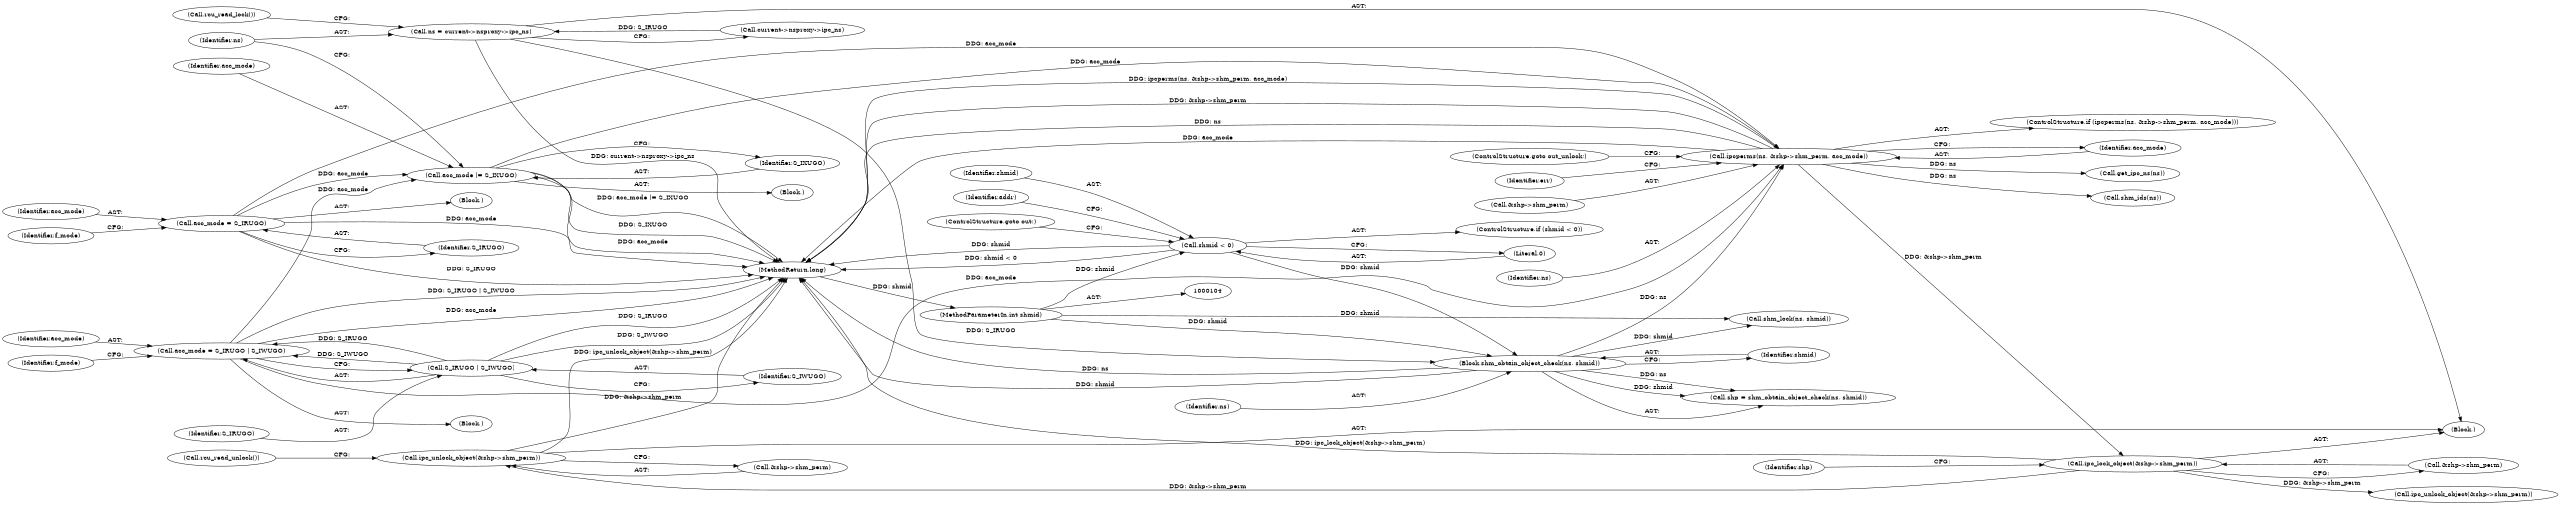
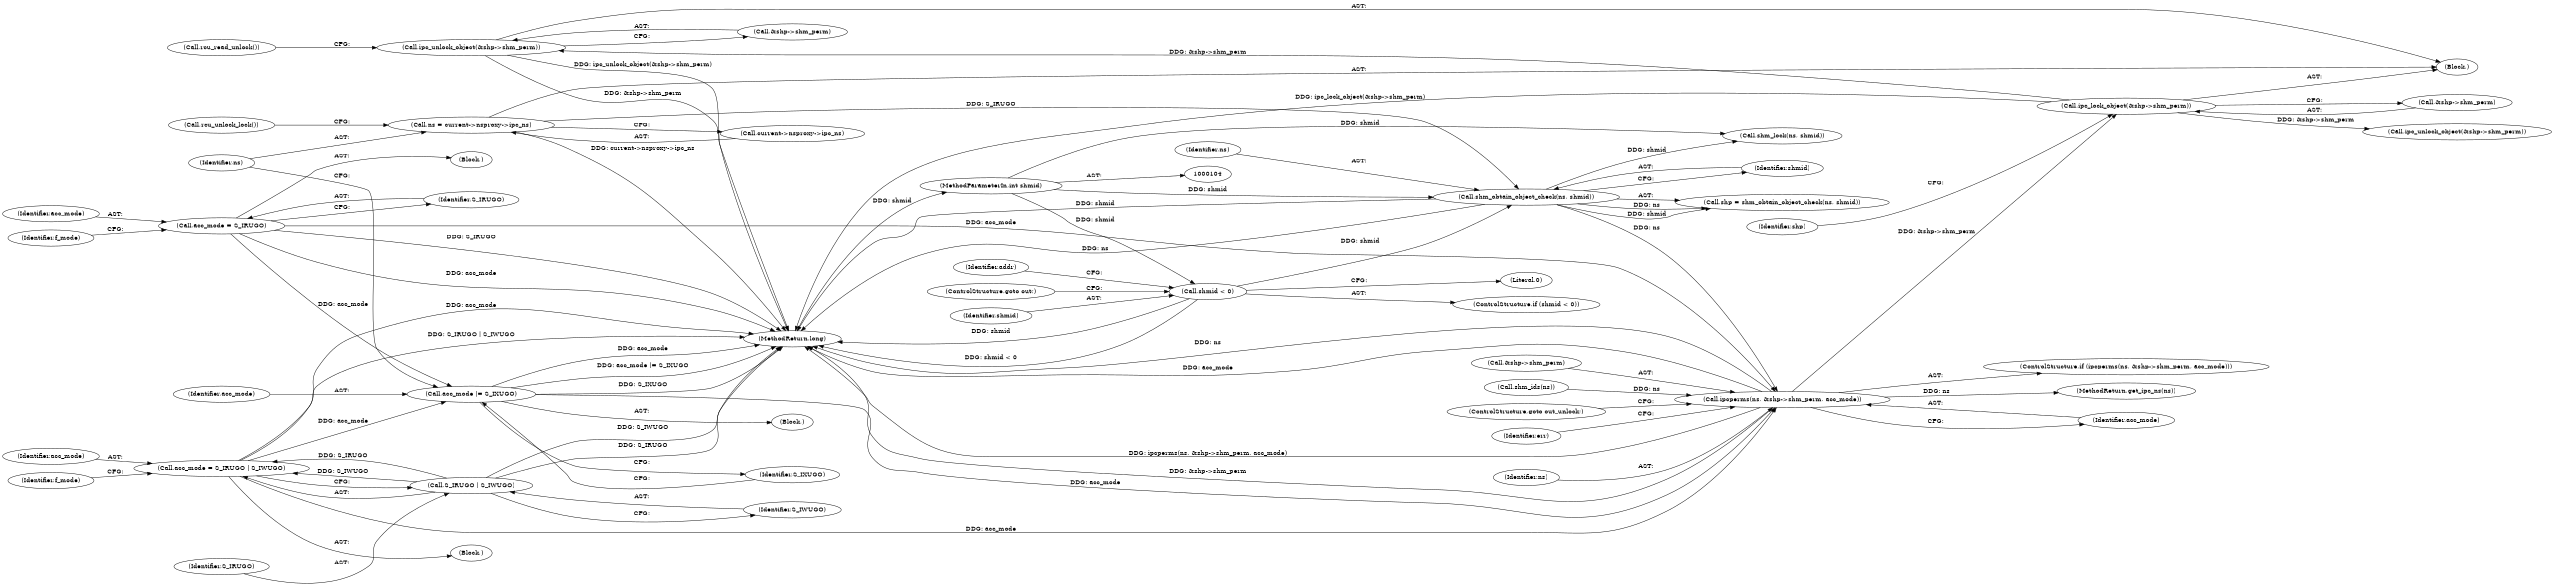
node "(Call,rcu_read_lock())": label "(Call,rcu_read_lock())" -> "(Call,rcu_unlock_lock())"
edge "(Call,current->nsproxy->ipc_ns)" -> "(Call,ns = current->nsproxy->ipc_ns)": label "DDG: S_IRUGO" -> "AST: "
edge "(Identifier,S_IXUGO)" -> "(Call,acc_mode |= S_IXUGO)": label "AST: " -> "CFG: "
node "(Call,get_ipc_ns(ns))": label "(Call,get_ipc_ns(ns))" -> "(MethodReturn,get_ipc_ns(ns))"
edge "(Call,ipcperms(ns, &shp->shm_perm, acc_mode))" -> "(Call,shm_ids(ns))": reversed
edge "(Literal,0)" -> "(Call,shmid < 0)": removed, label "AST:"
node "(Block,shm_obtain_object_check(ns, shmid))": label "(Block,shm_obtain_object_check(ns, shmid))" -> "(Call,shm_obtain_object_check(ns, shmid))"
